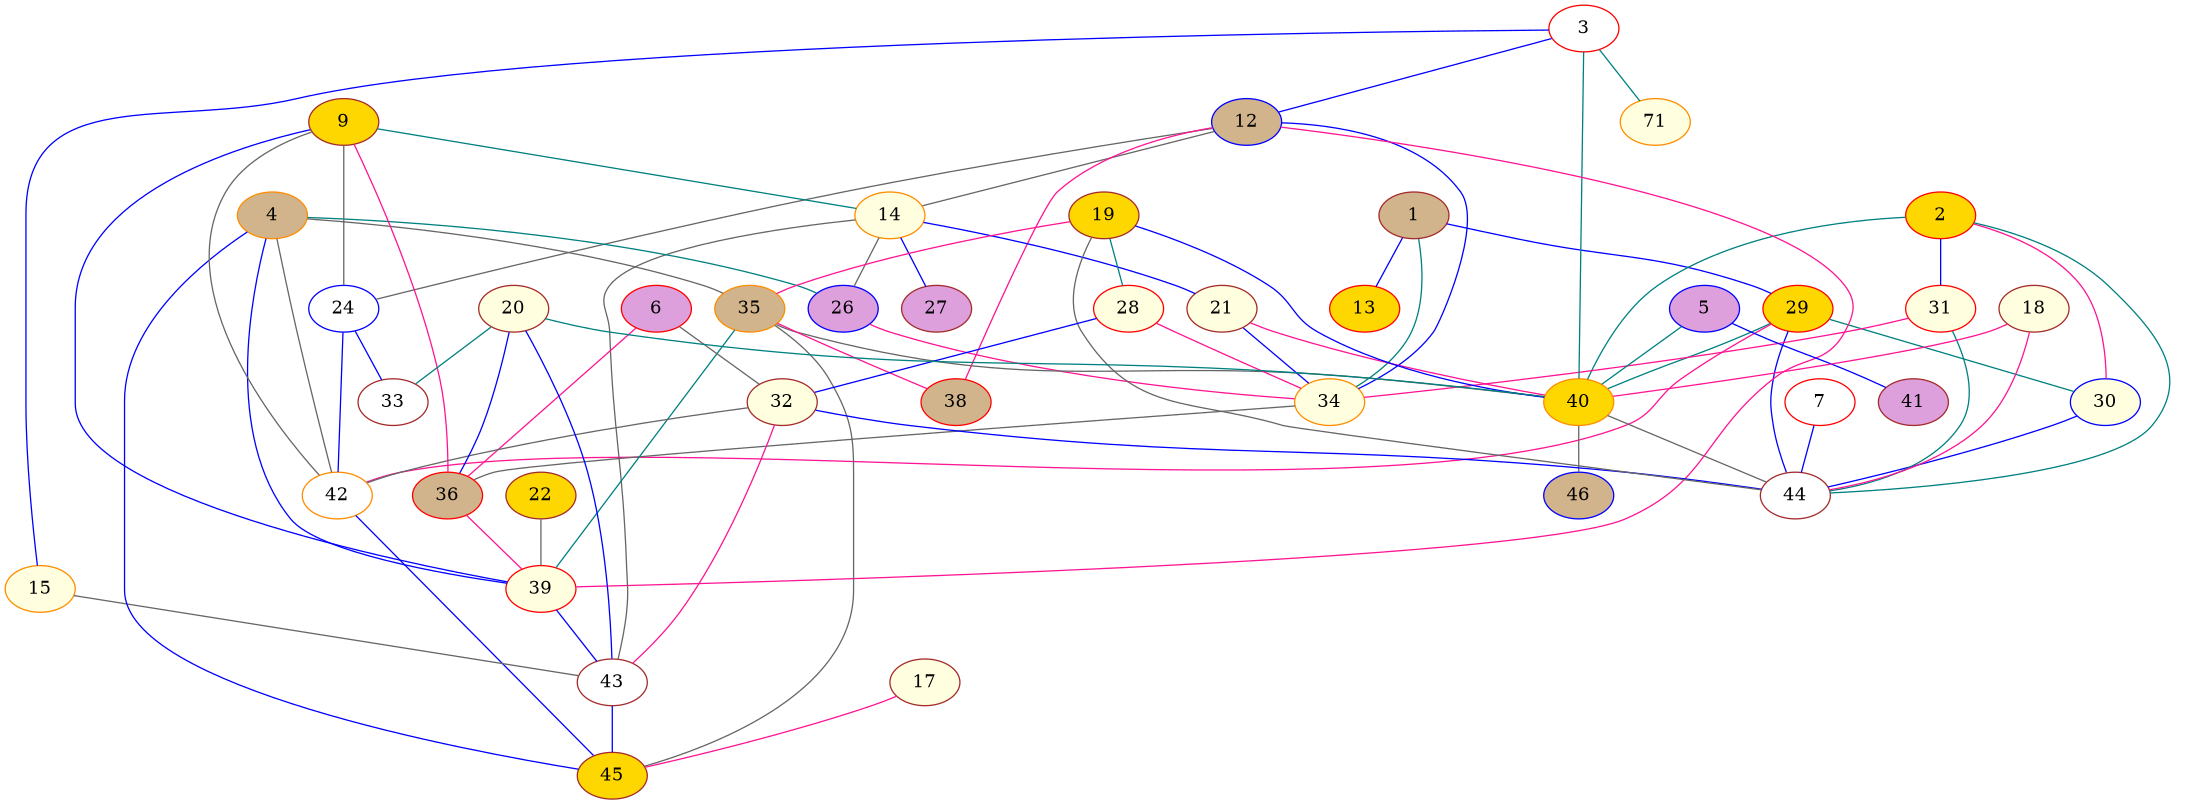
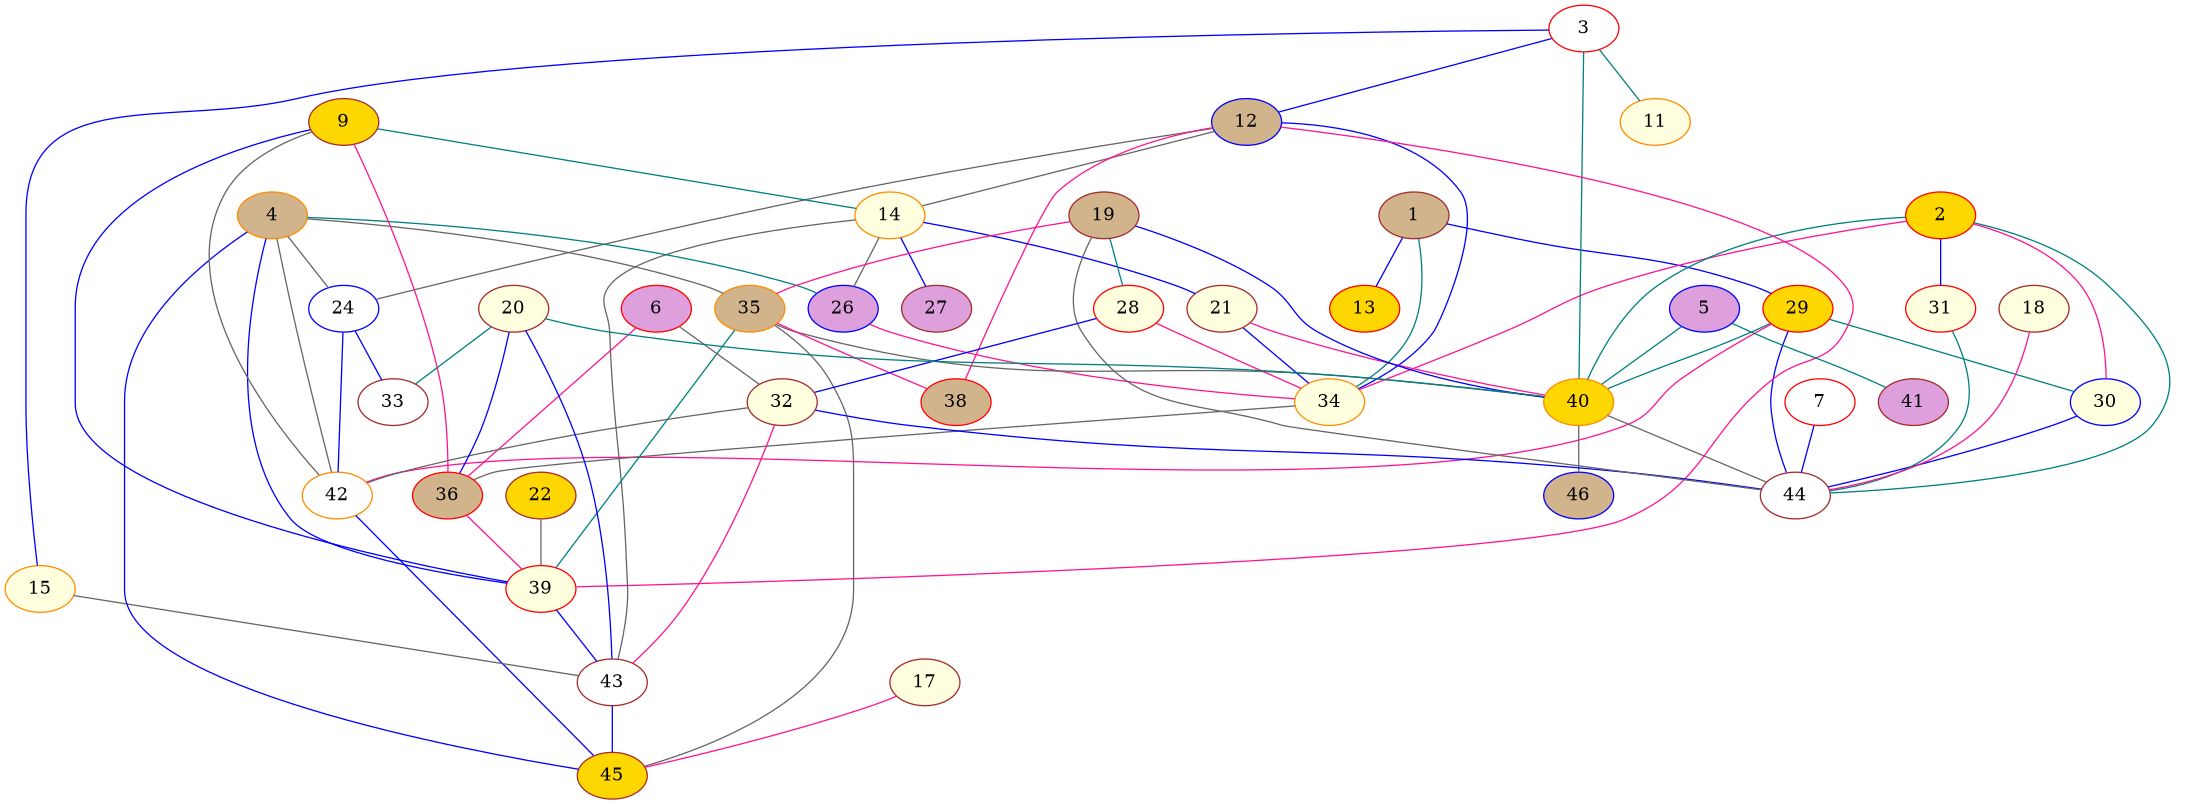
node "71": label "71" -> "11"
edge "9" -- "24": now "4" -- "24"
node "19": fillcolor gold -> tan
edge "5" -- "41": color blue -> teal
edge "18" -- "40": removed
edge "31" -- "34": now "2" -- "34"
